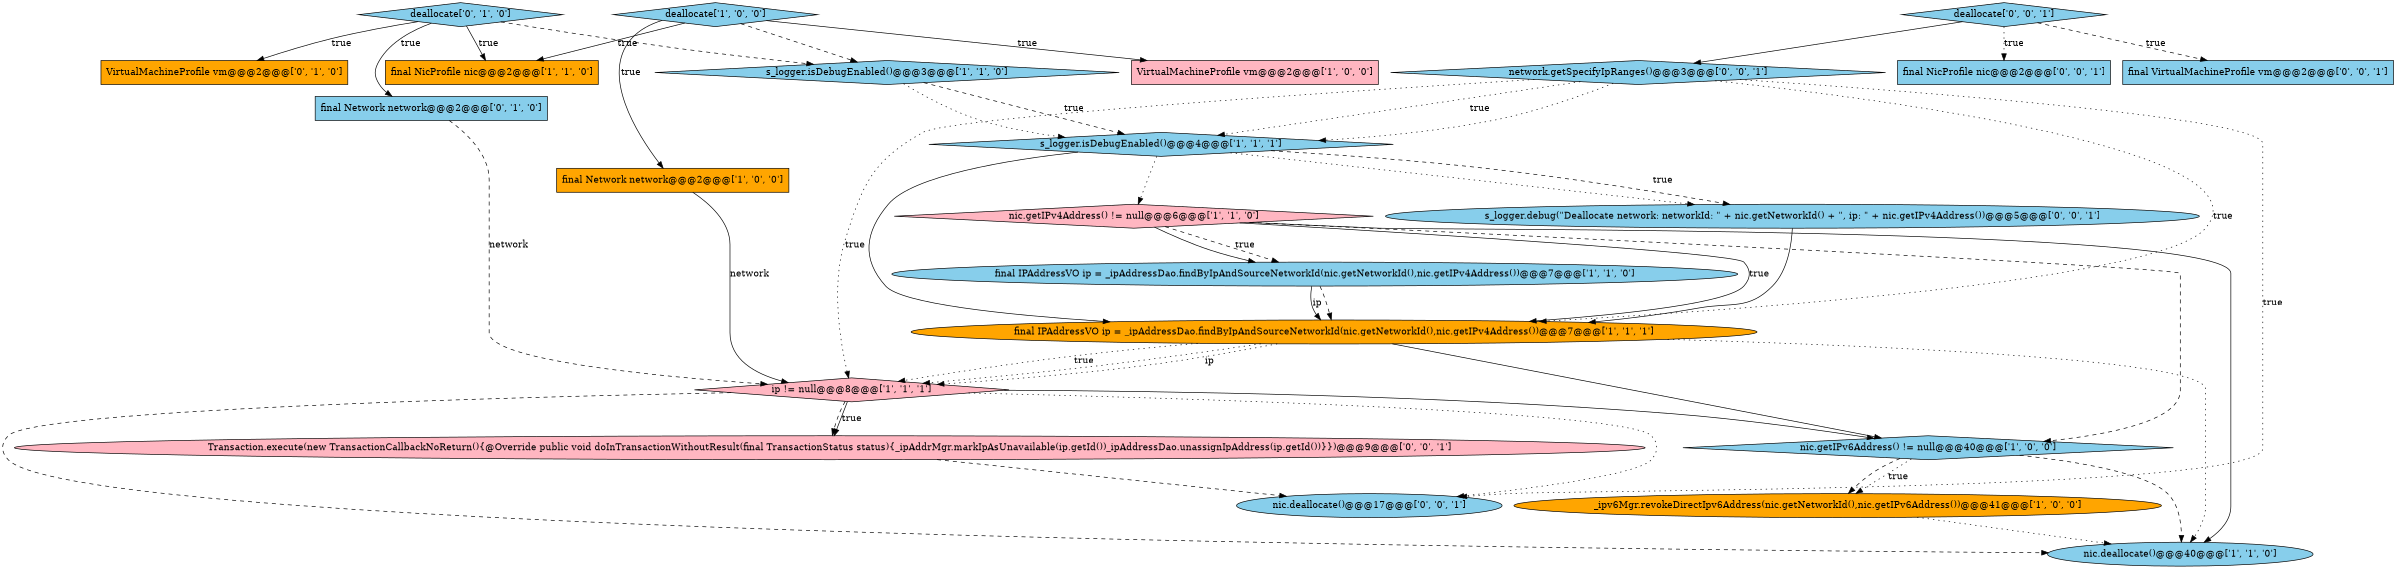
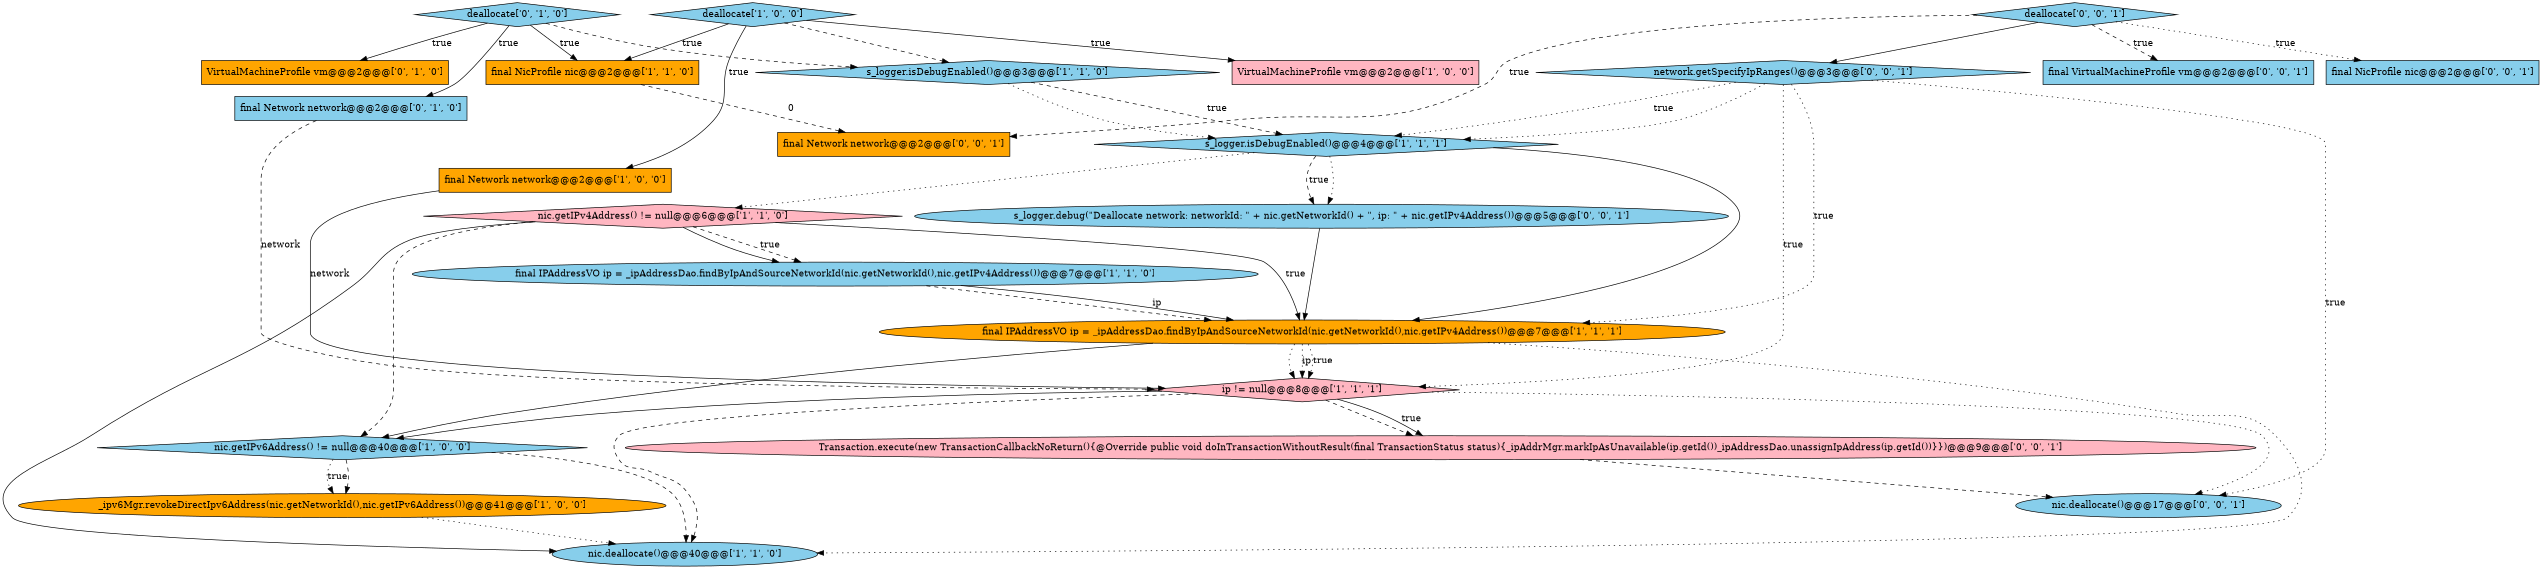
node "final Network network@@@2@@@['0', '0', '1']": added
